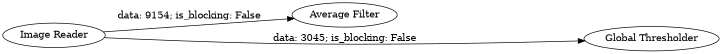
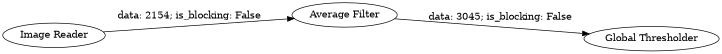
edge "Image Reader" -> "Average Filter": label "data: 9154; is_blocking: False" -> "data: 2154; is_blocking: False"
edge "Image Reader" -> "Global Thresholder": now "Average Filter" -> "Global Thresholder"
